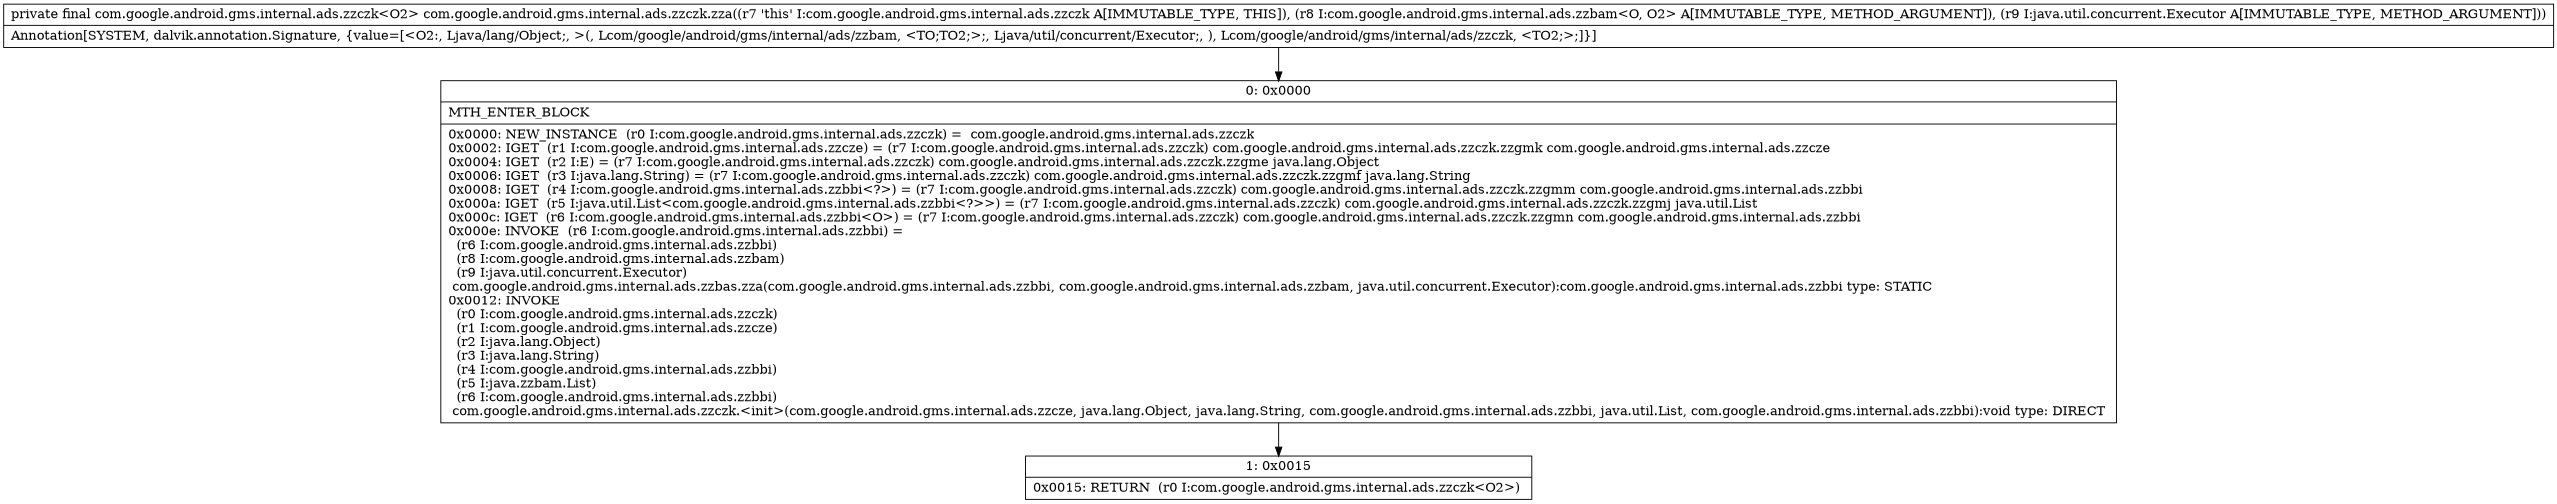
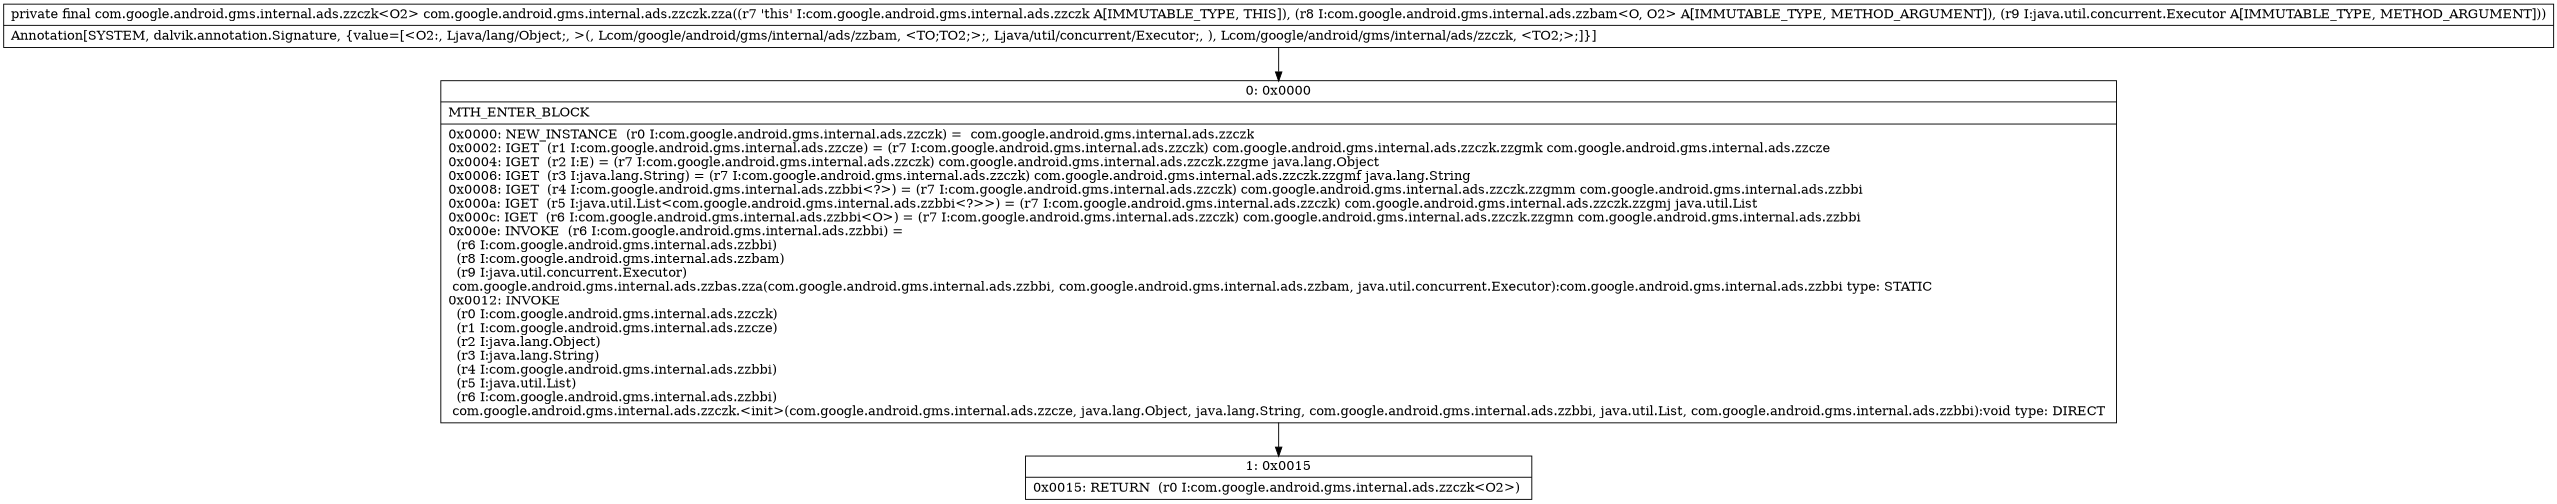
node "0: 0x0000": text "(r5 I:java.zzbam.List)" -> "(r5 I:java.util.List)"
